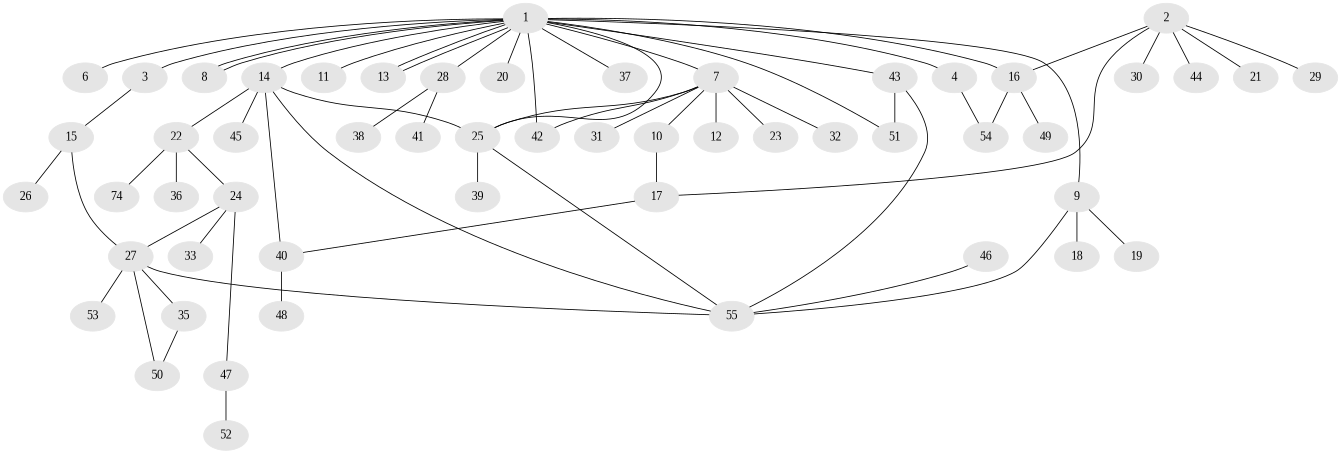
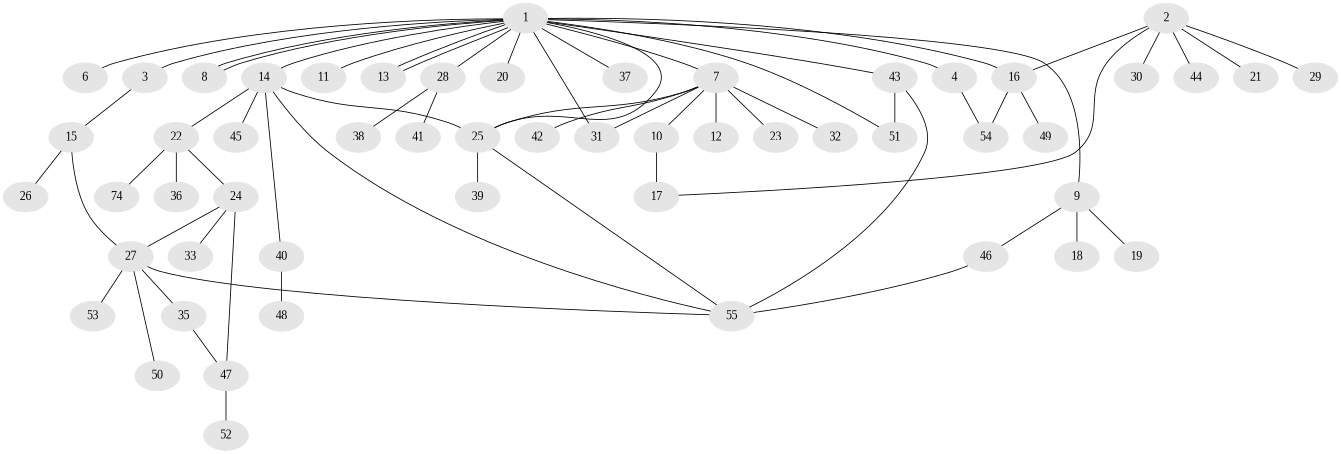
edge "1" -- "42": now "1" -- "31"
edge "17" -- "40": removed
edge "9" -- "55": now "9" -- "46"
edge "35" -- "50": now "35" -- "47"
